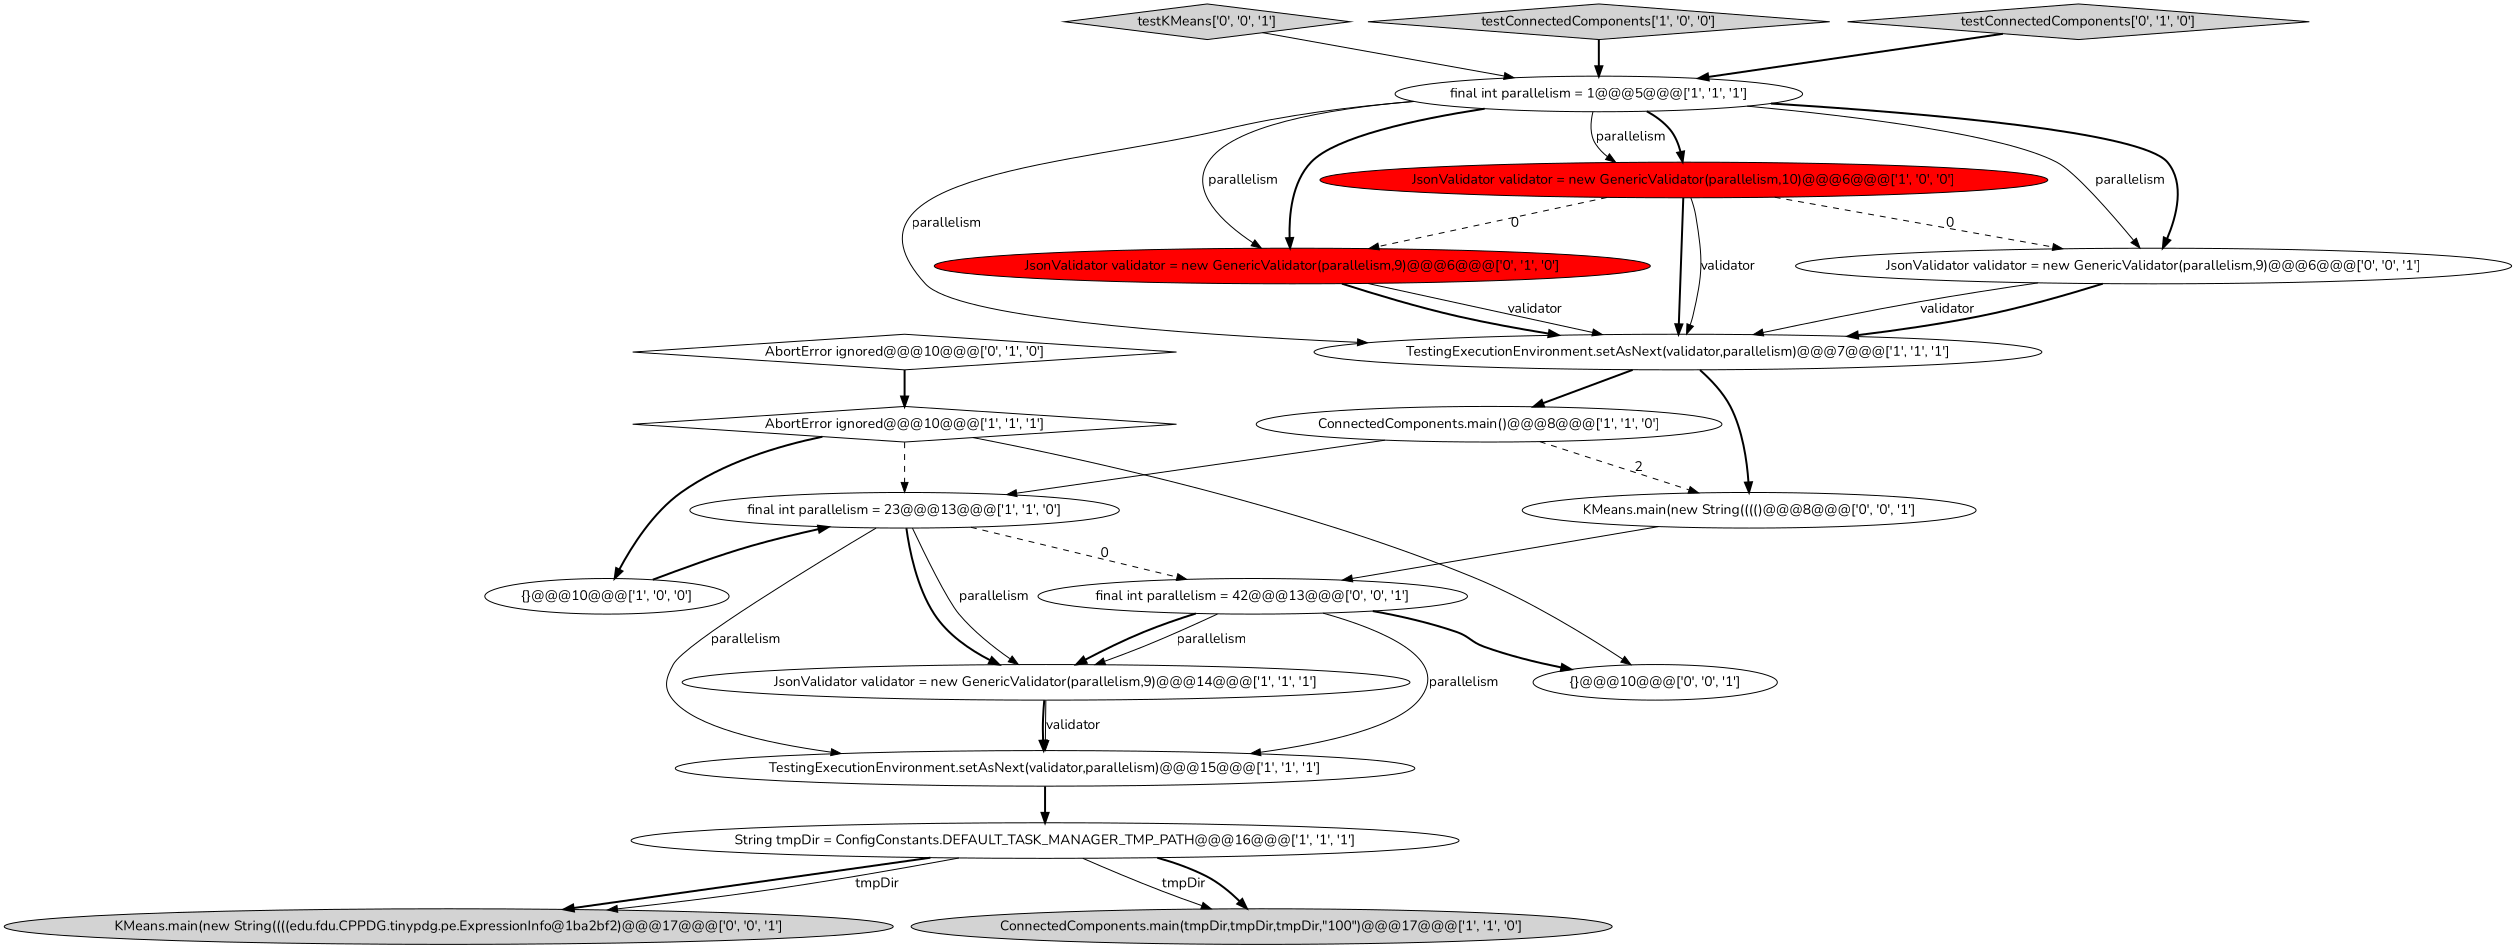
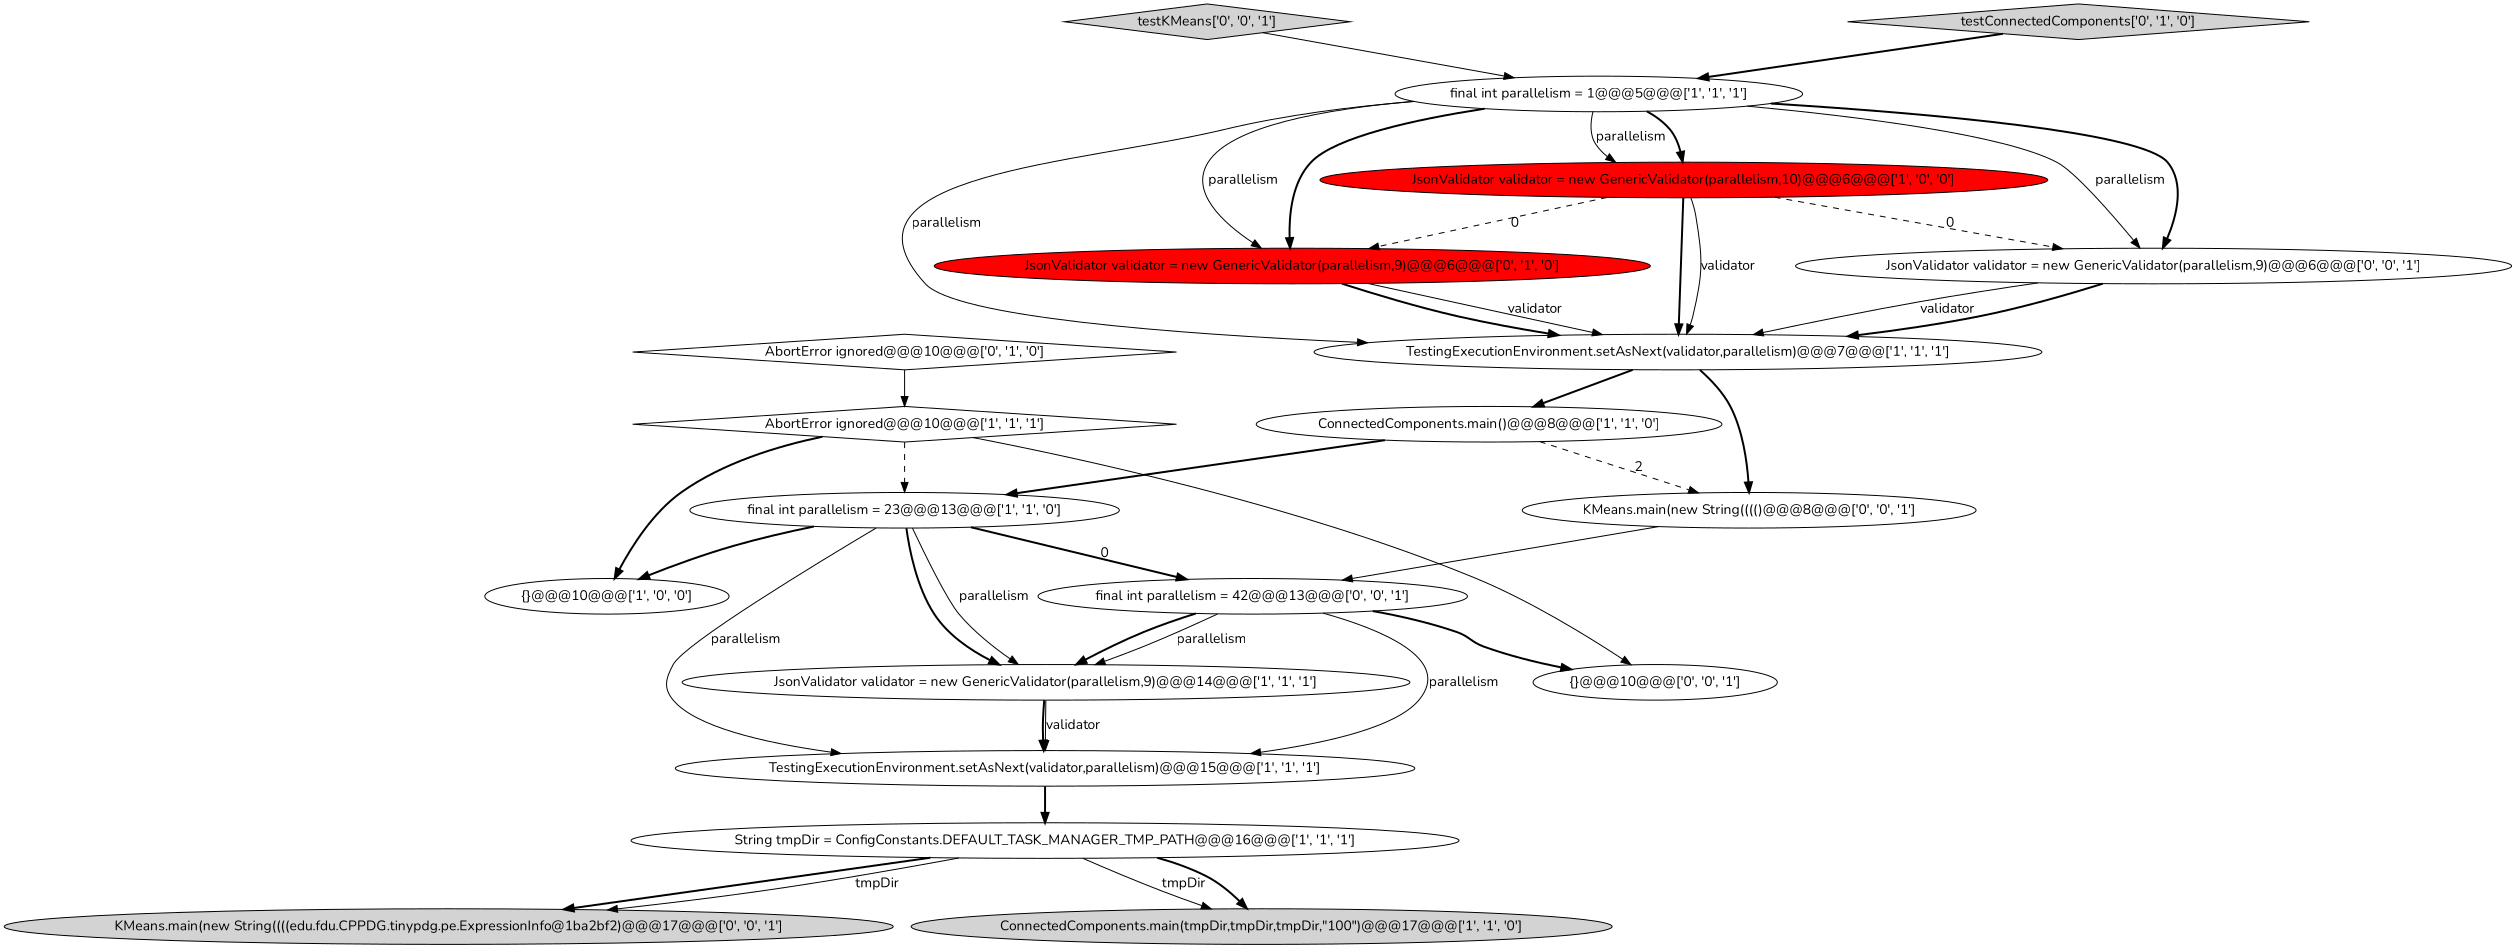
node "testConnectedComponents['1', '0', '0']": removed
edge "AbortError ignored@@@10@@@['0', '1', '0']" -> "AbortError ignored@@@10@@@['1', '1', '1']": style bold -> solid
edge "ConnectedComponents.main()@@@8@@@['1', '1', '0']" -> "final int parallelism = 23@@@13@@@['1', '1', '0']": style solid -> bold
edge "{}@@@10@@@['1', '0', '0']" -> "final int parallelism = 23@@@13@@@['1', '1', '0']": reversed
edge "final int parallelism = 23@@@13@@@['1', '1', '0']" -> "final int parallelism = 42@@@13@@@['0', '0', '1']": style dashed -> bold
